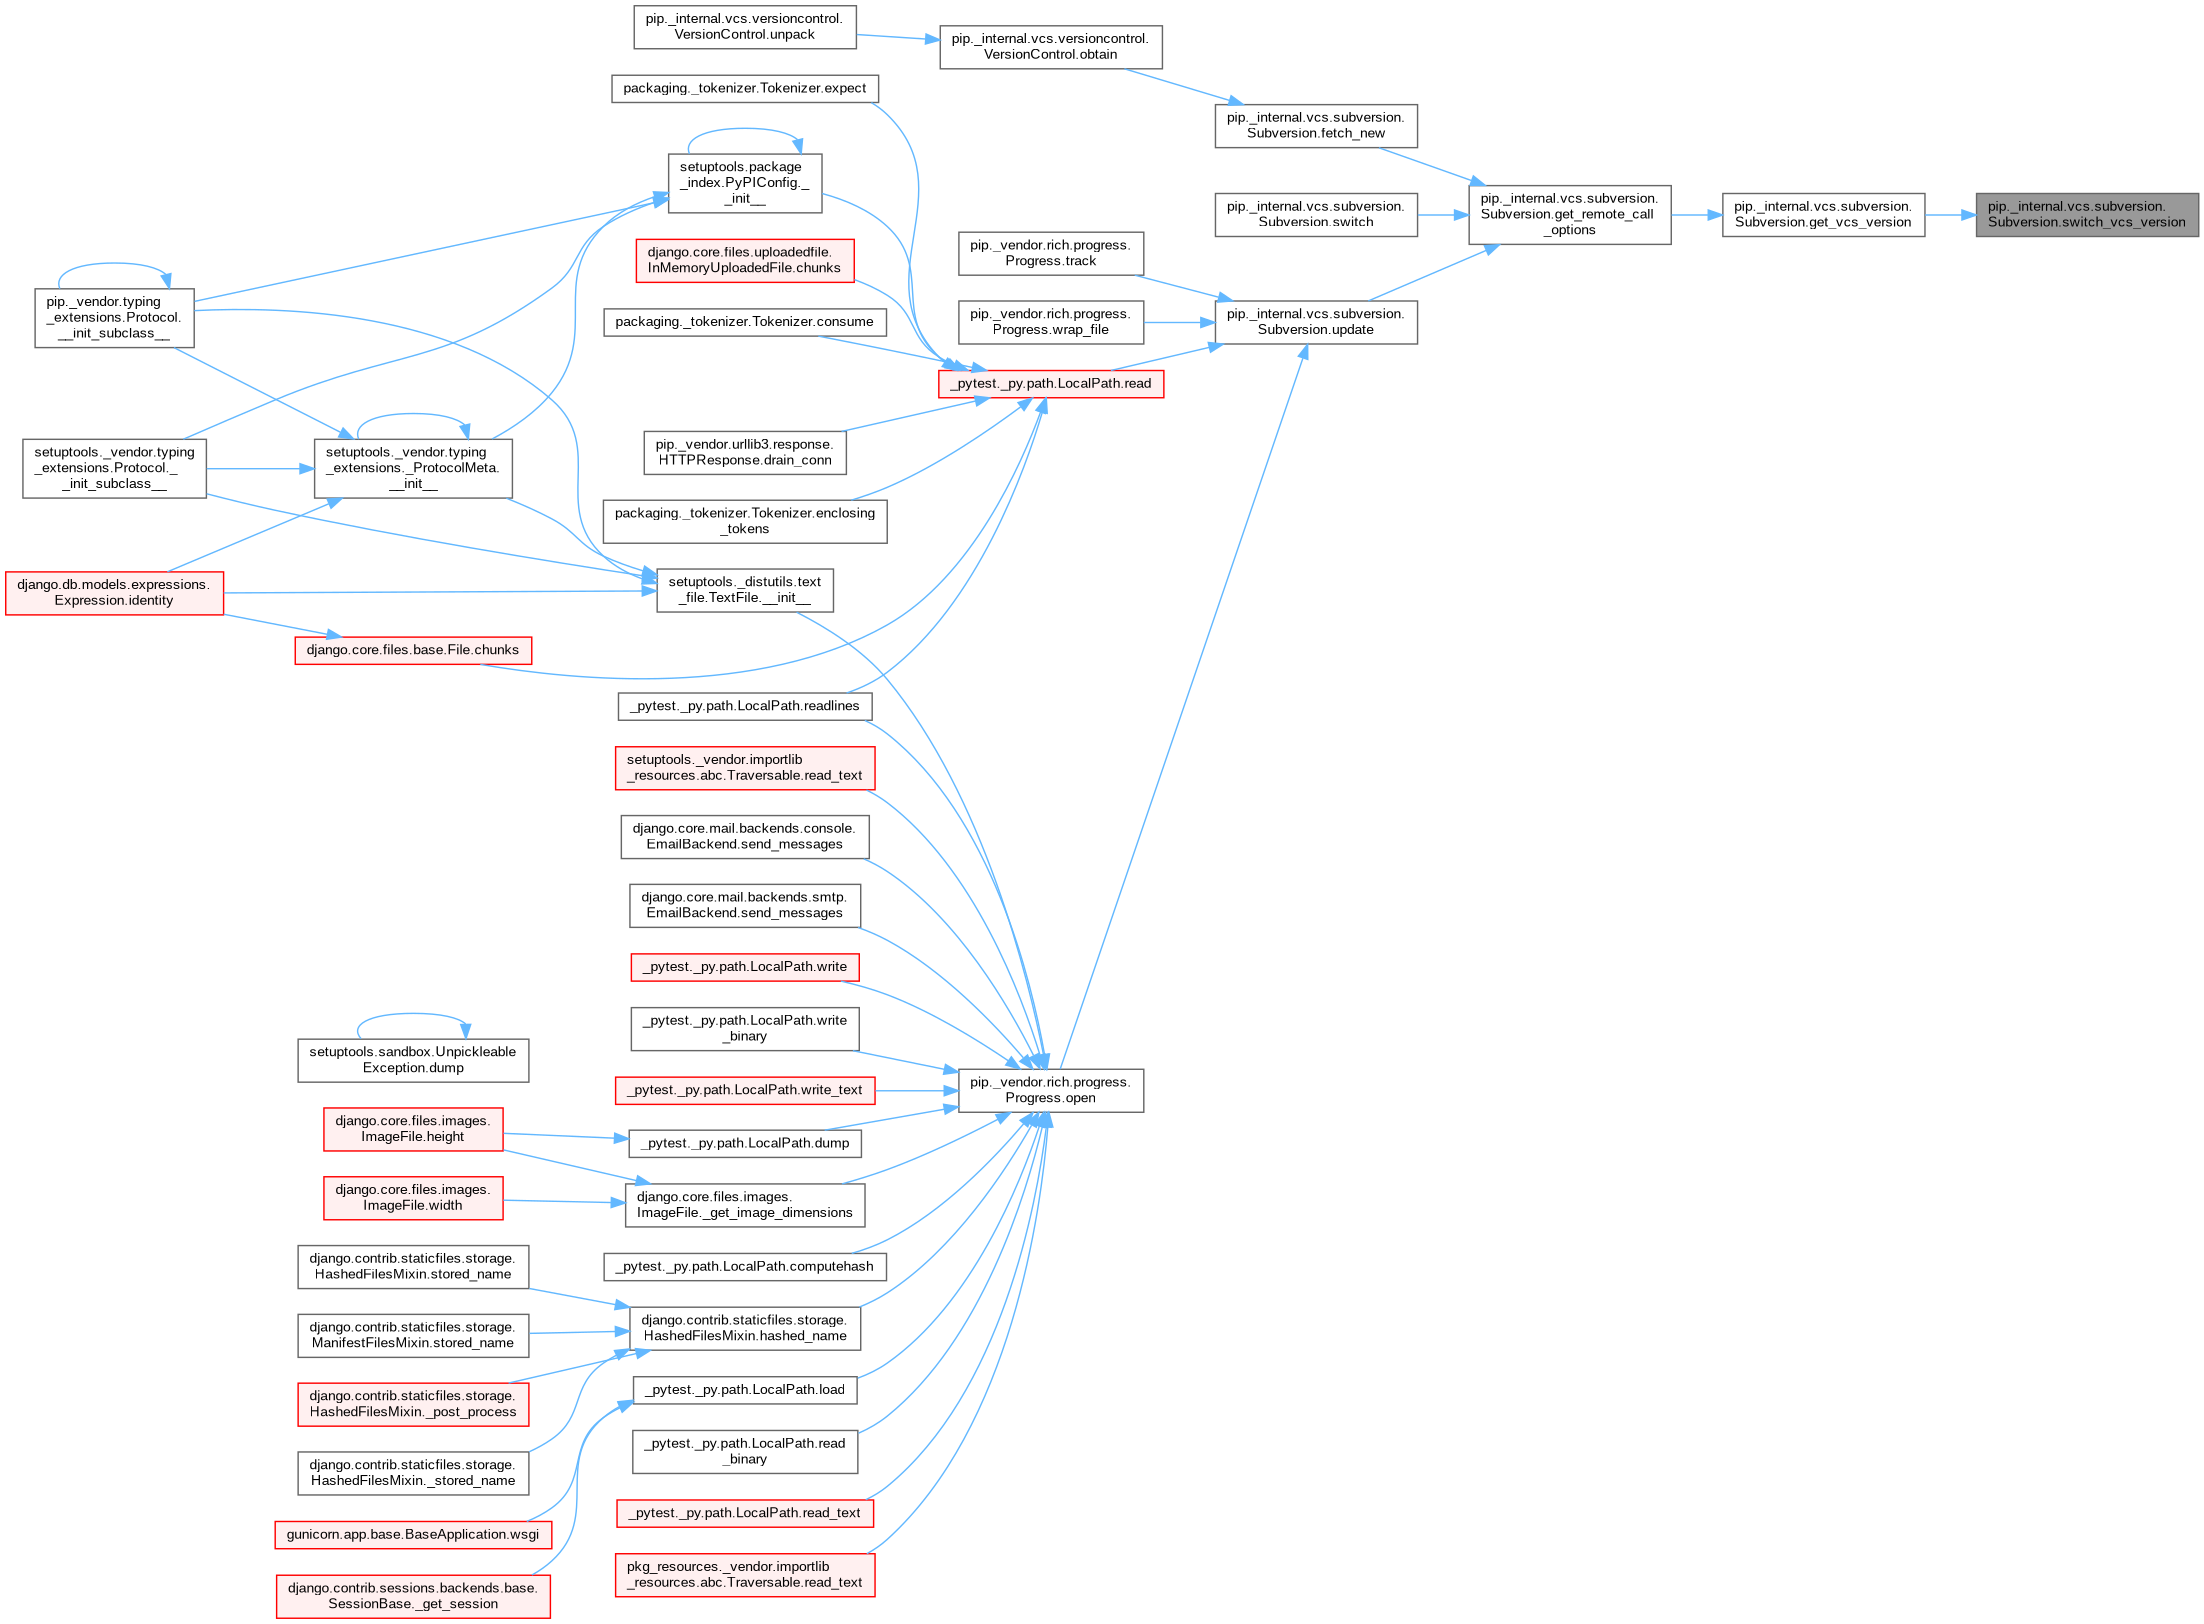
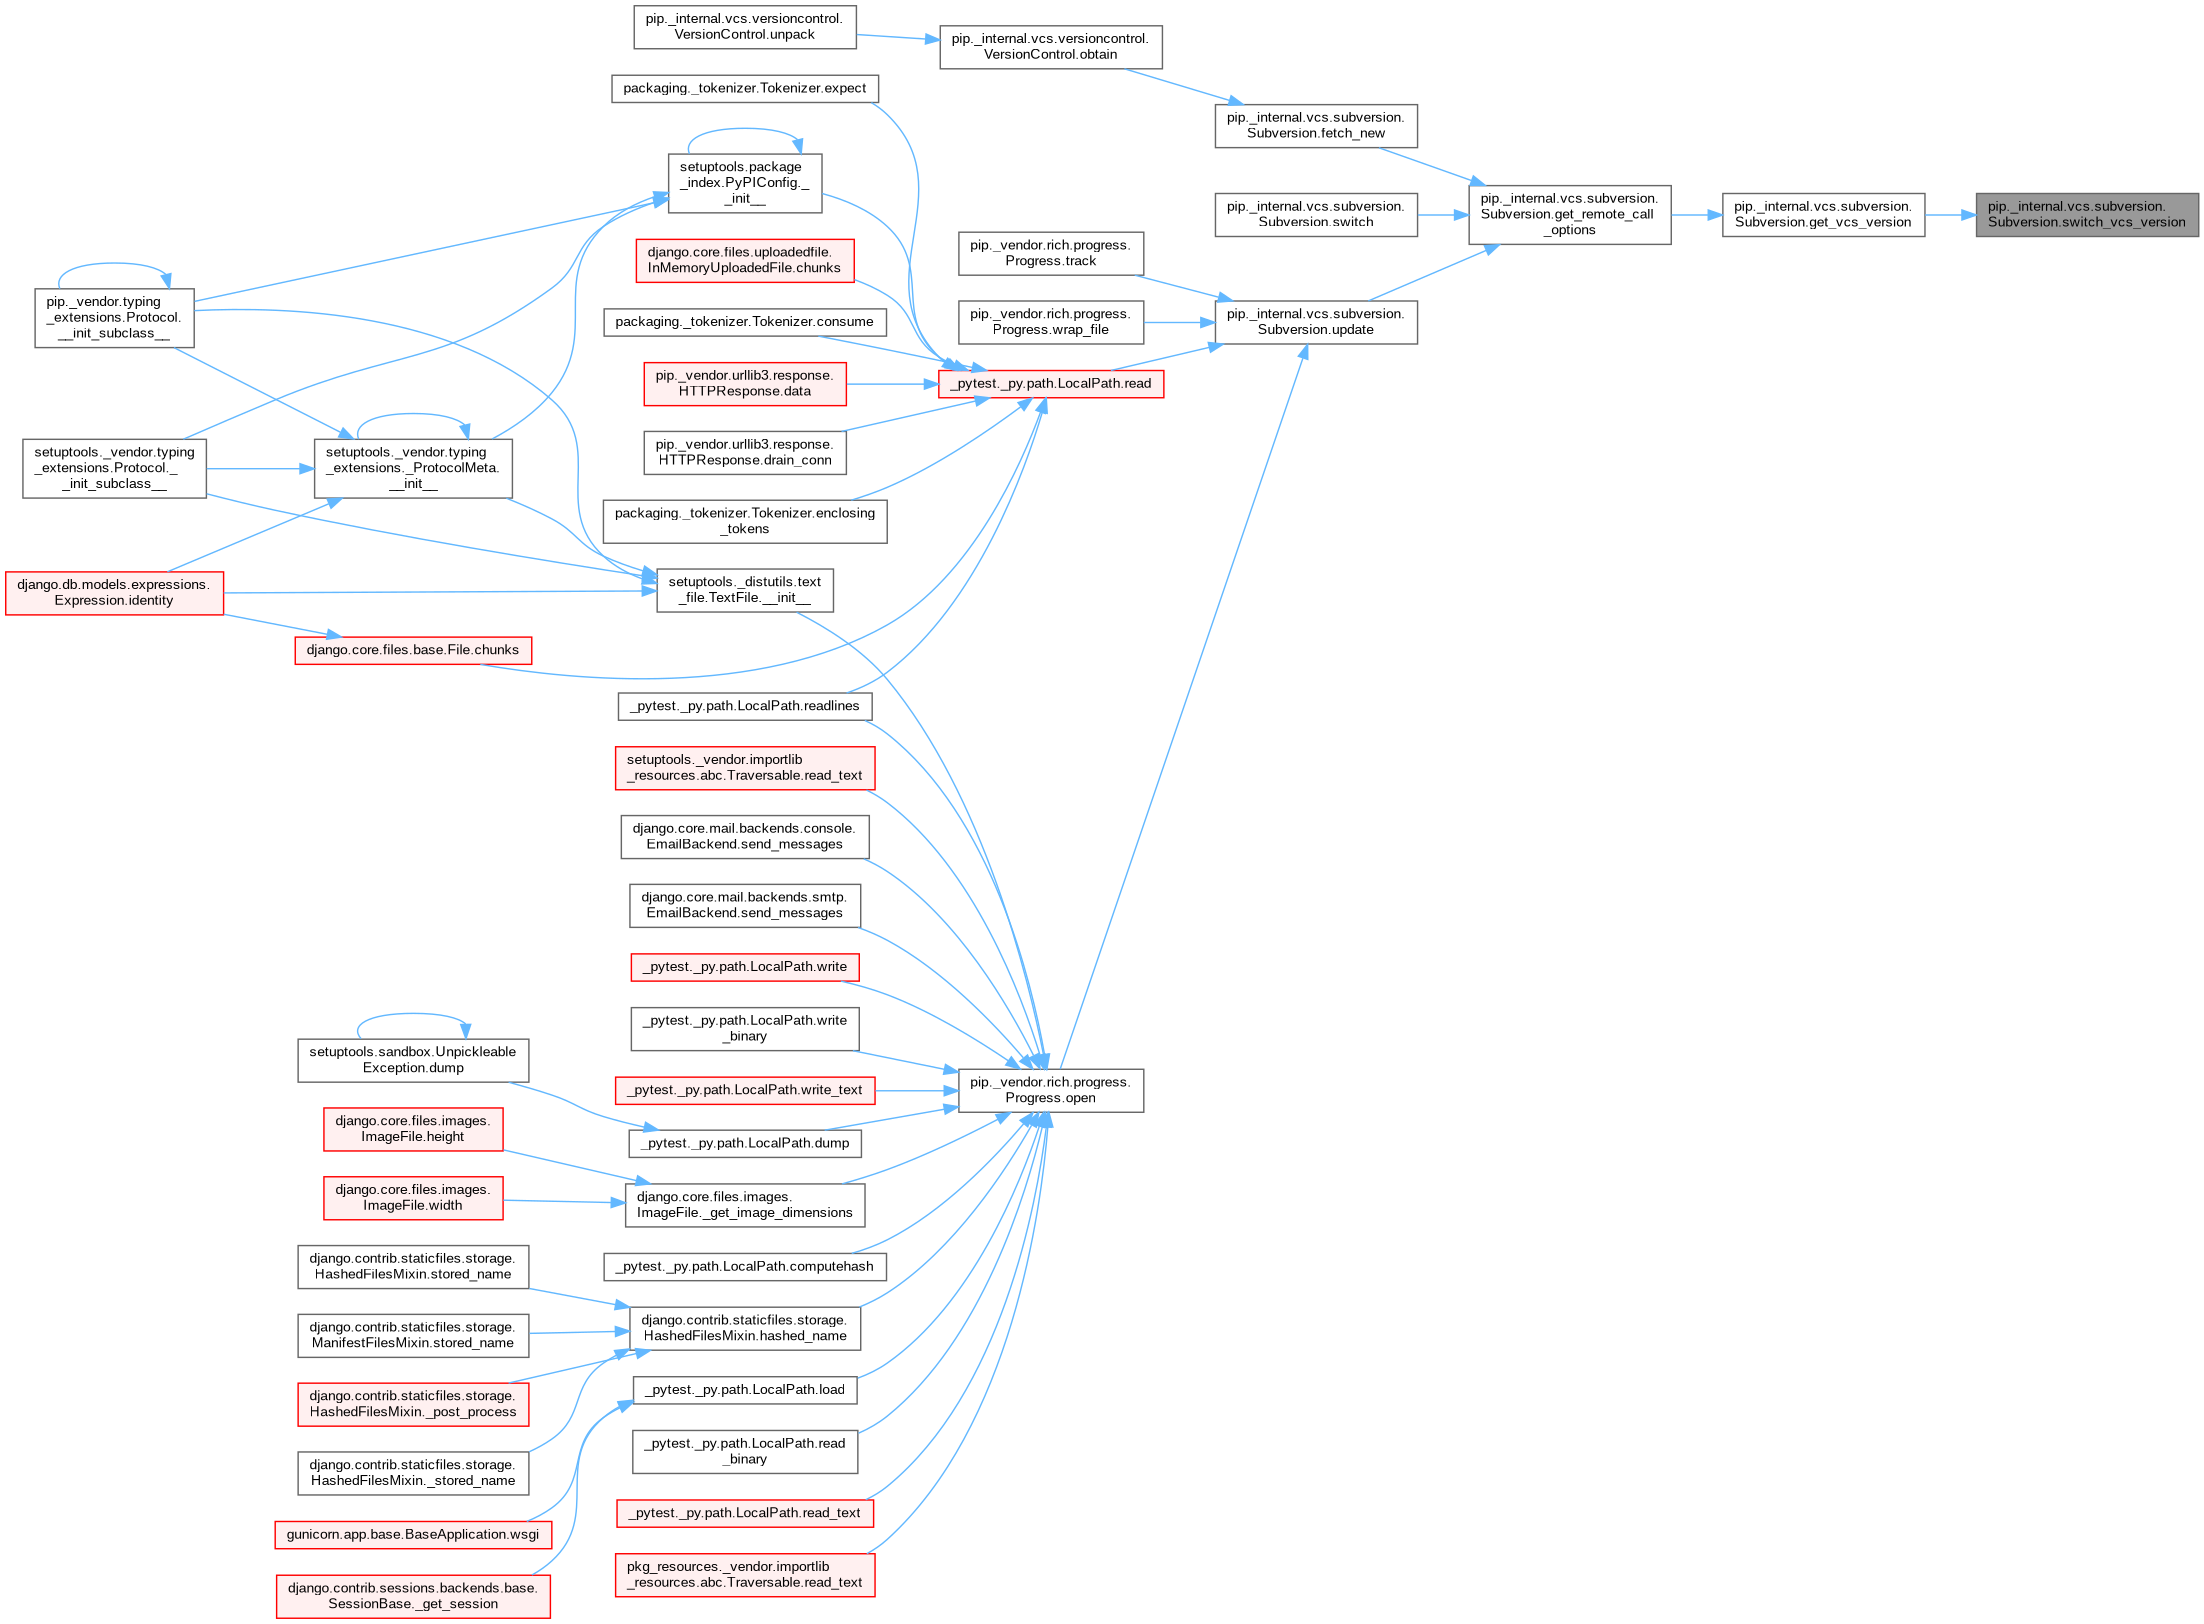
node "pip._vendor.urllib3.response. HTTPResponse.data": added
edge "django.core.files.images. ImageFile.height" -> "_pytest._py.path.LocalPath.dump": now "setuptools.sandbox.Unpickleable Exception.dump" -> "_pytest._py.path.LocalPath.dump"
